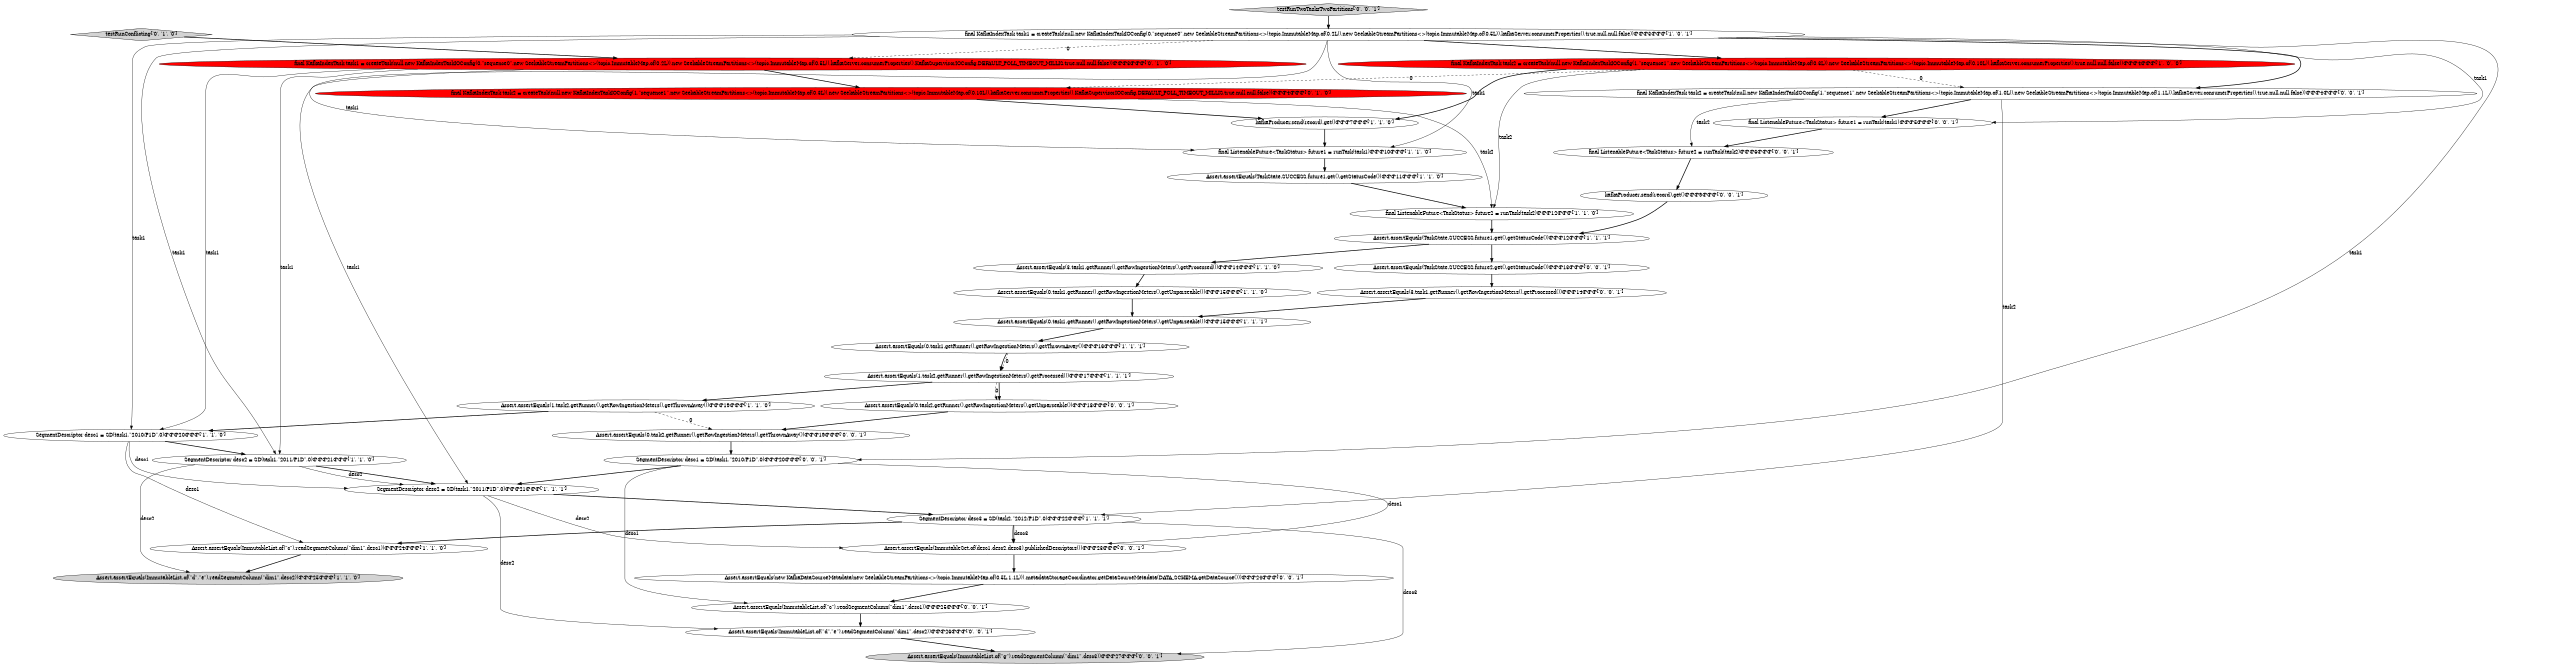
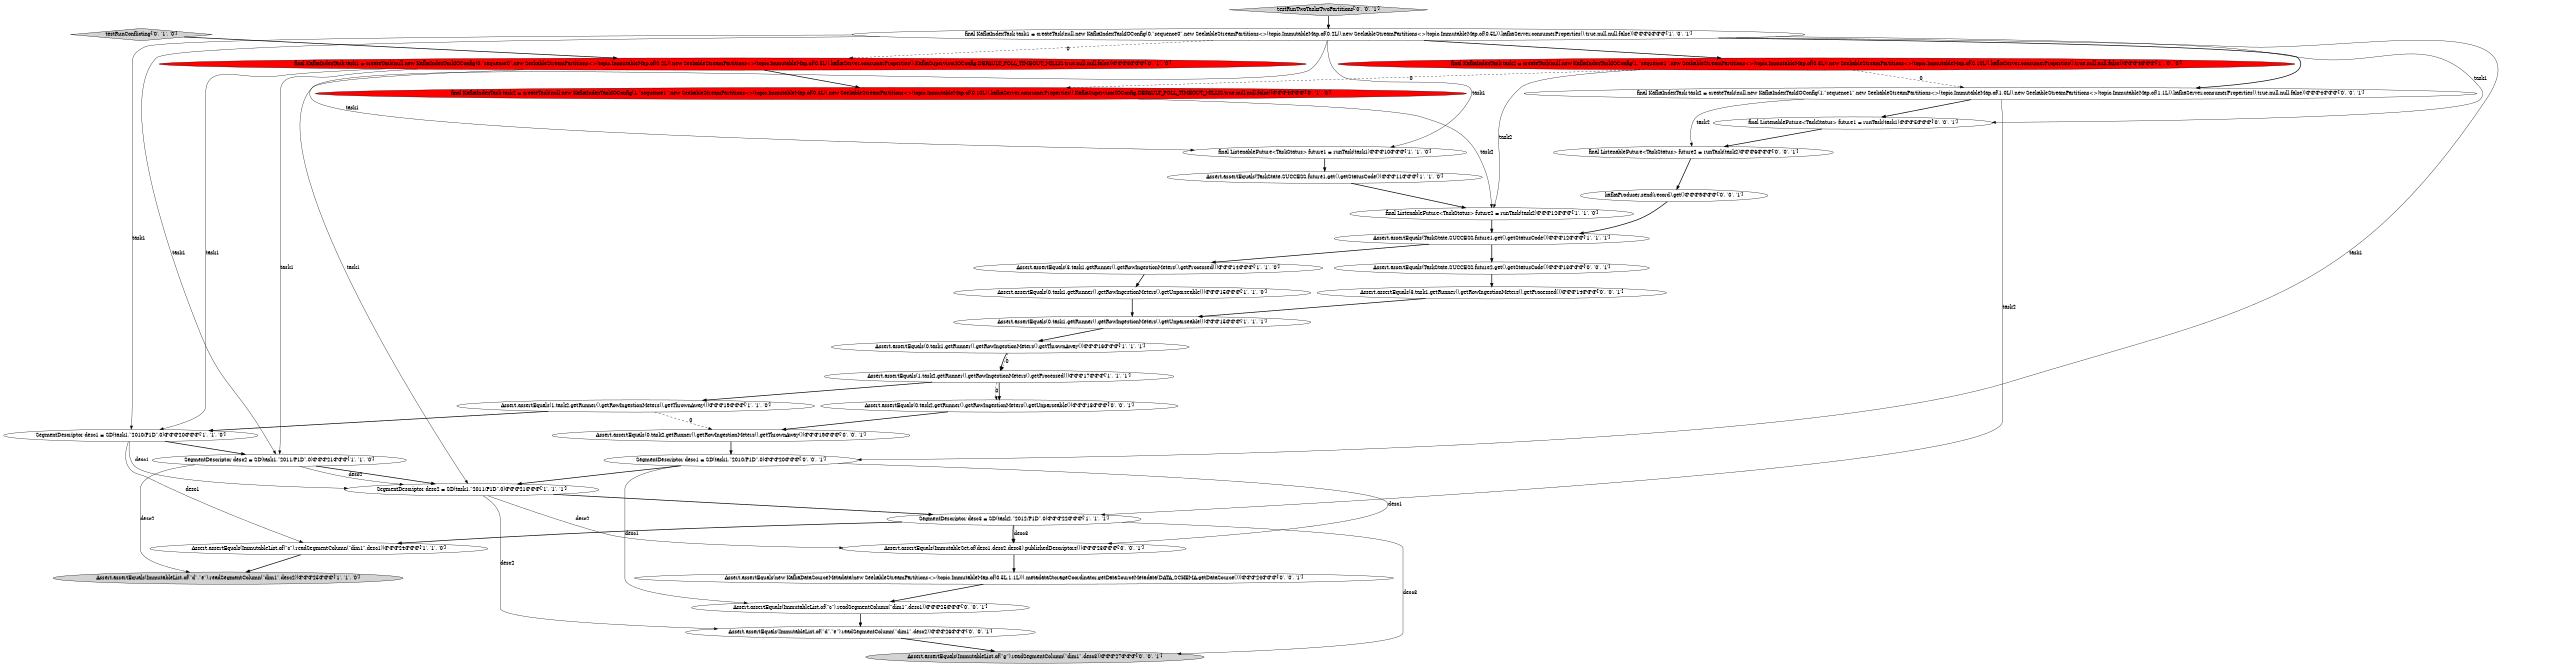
node "kafkaProducer.send(record).get()@@@7@@@['1', '1', '0']": removed
